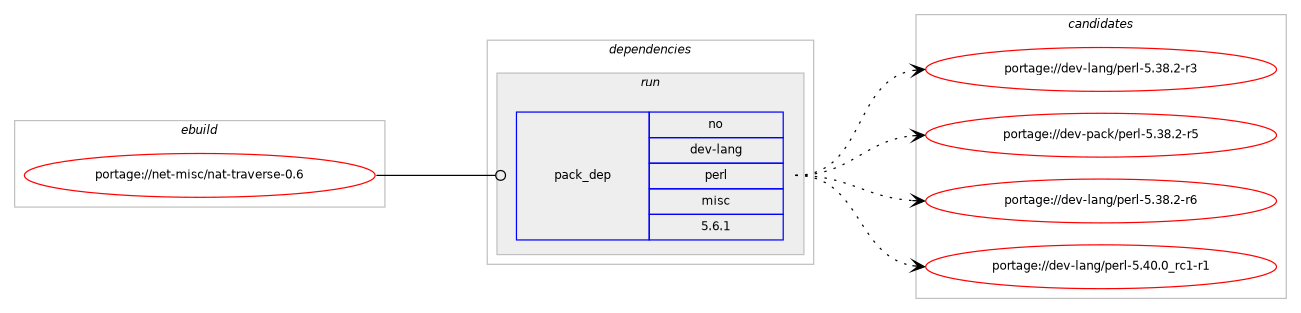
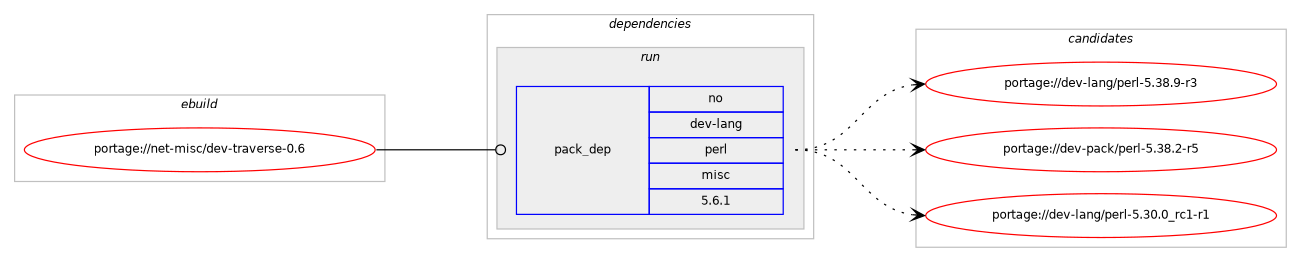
node "portage://dev-lang/perl-5.38.2-r3": label "portage://dev-lang/perl-5.38.2-r3" -> "portage://dev-lang/perl-5.38.9-r3"
node "portage://net-misc/nat-traverse-0.6": label "portage://net-misc/nat-traverse-0.6" -> "portage://net-misc/dev-traverse-0.6"
node "portage://dev-lang/perl-5.38.2-r6": removed
node "portage://dev-lang/perl-5.40.0_rc1-r1": label "portage://dev-lang/perl-5.40.0_rc1-r1" -> "portage://dev-lang/perl-5.30.0_rc1-r1"
